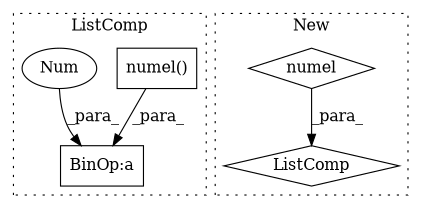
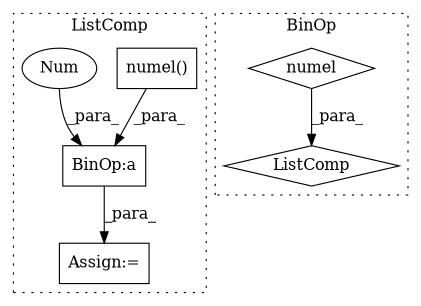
cluster "New": label "New" -> "BinOp"
node "Assign:=": added
